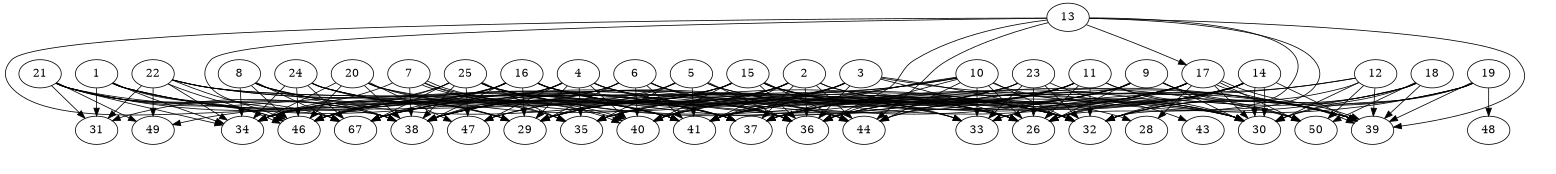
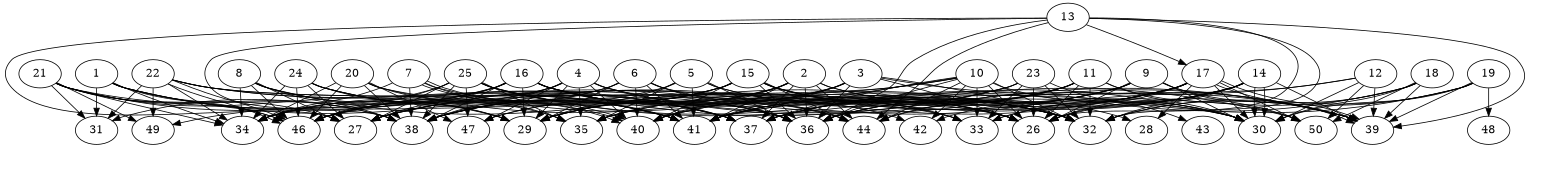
edge "12" -> "32": removed
node "67": label "67" -> "27"
node "42": added
